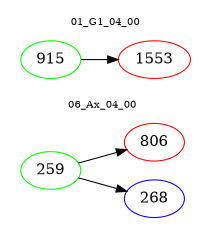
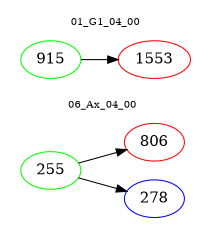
node "259": label "259" -> "255"
node "268": label "268" -> "278"
